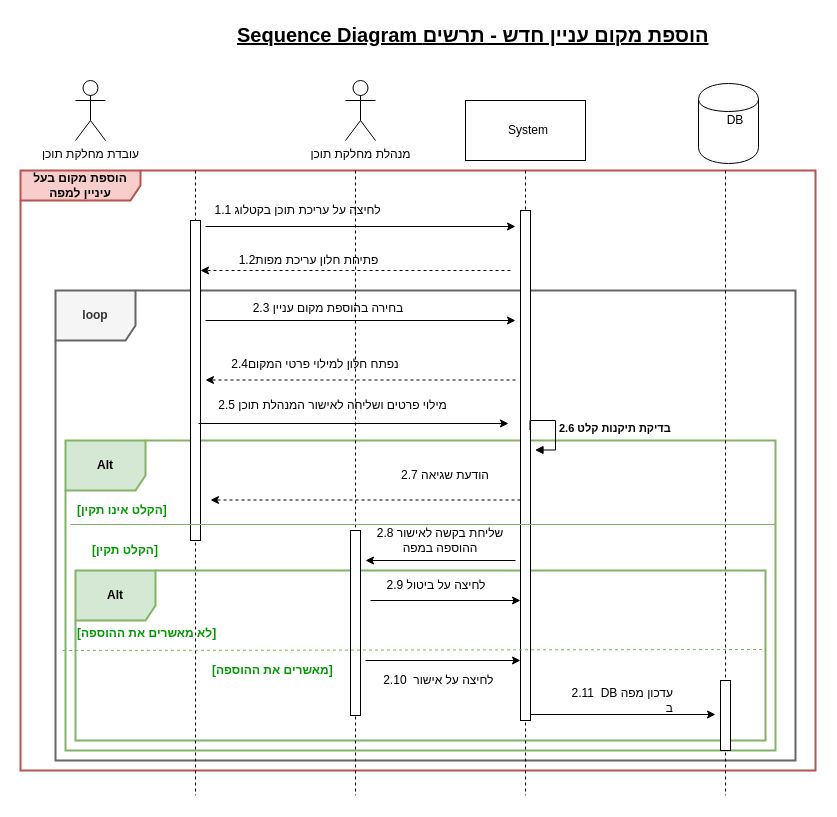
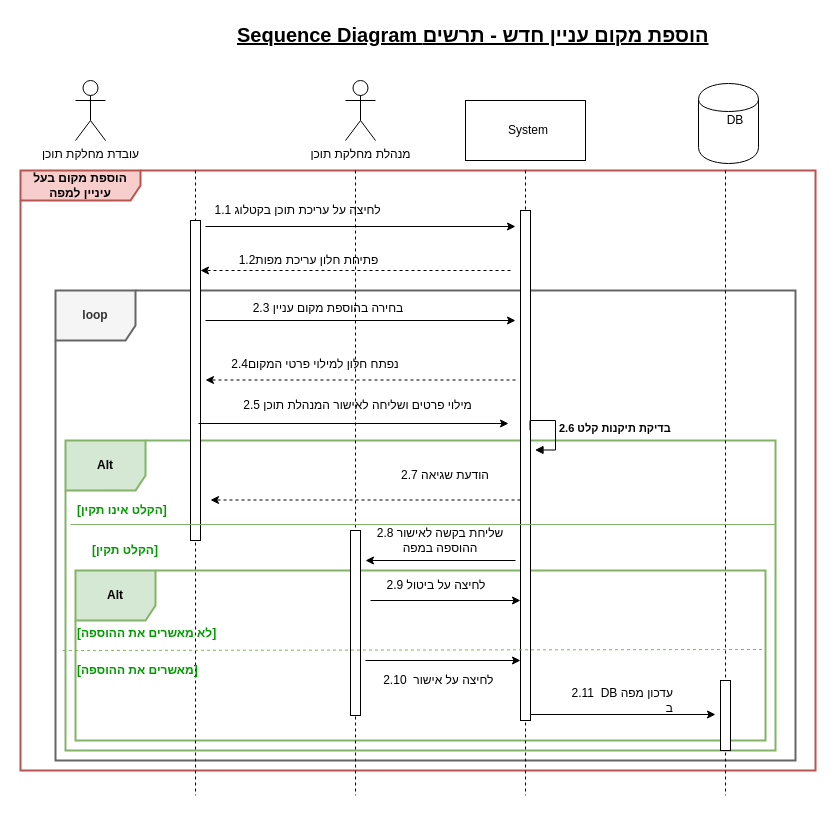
node "2.5 מילוי פרטים ושליחה לאישור המנהלת תוכן": moved (333, 406) -> (358, 406)
node "[מאשרים את ההוספה]": moved (271, 671) -> (136, 671)
